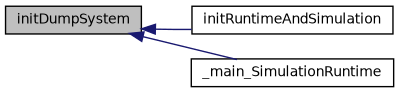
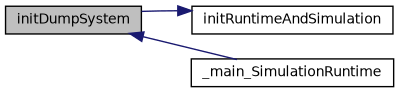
edge "initRuntimeAndSimulation" -> "initDumpSystem": reversed
